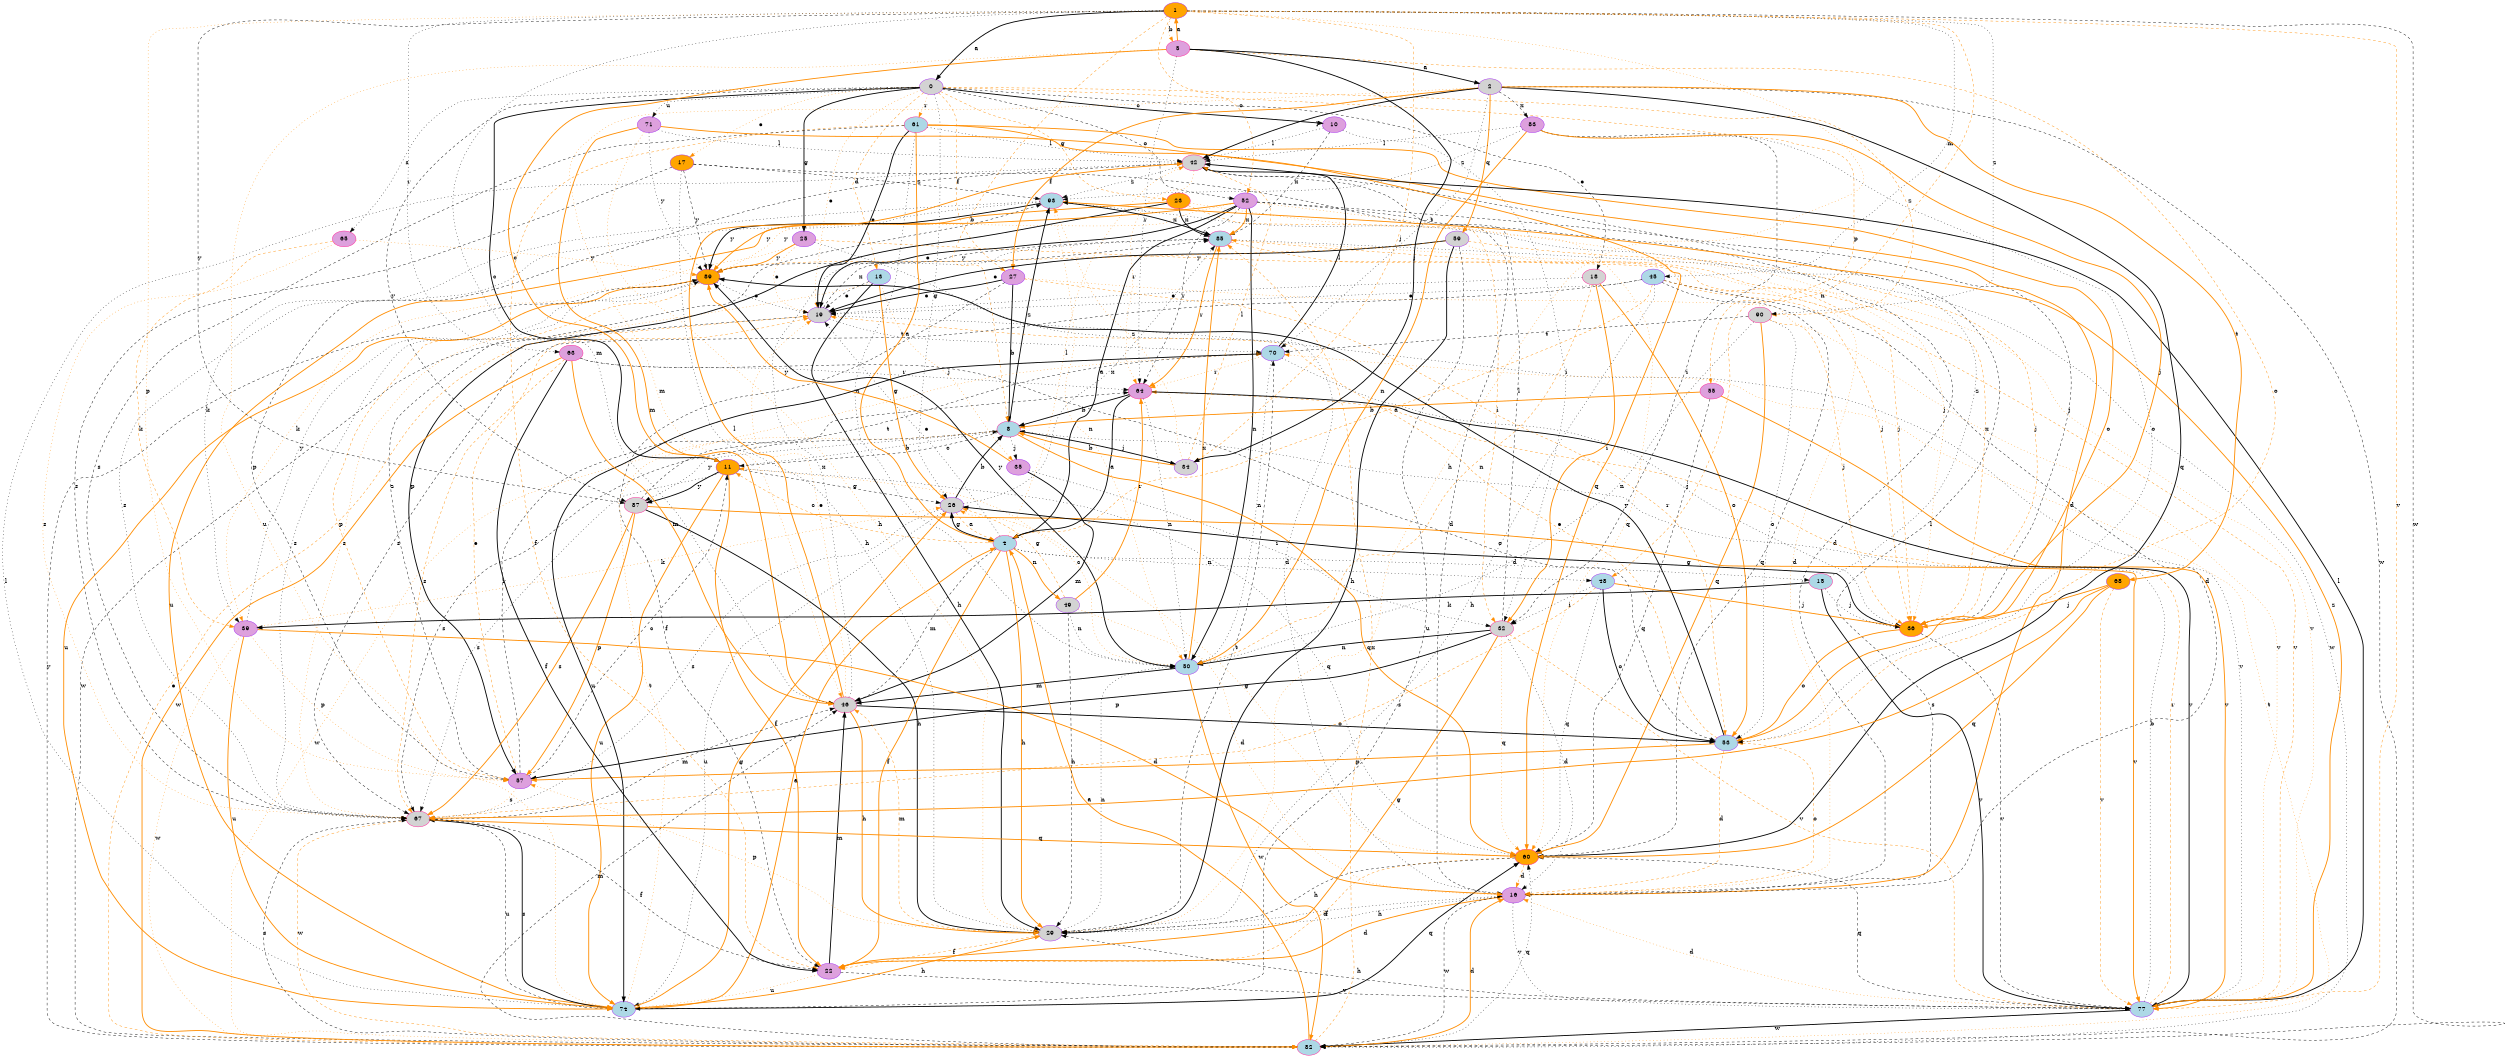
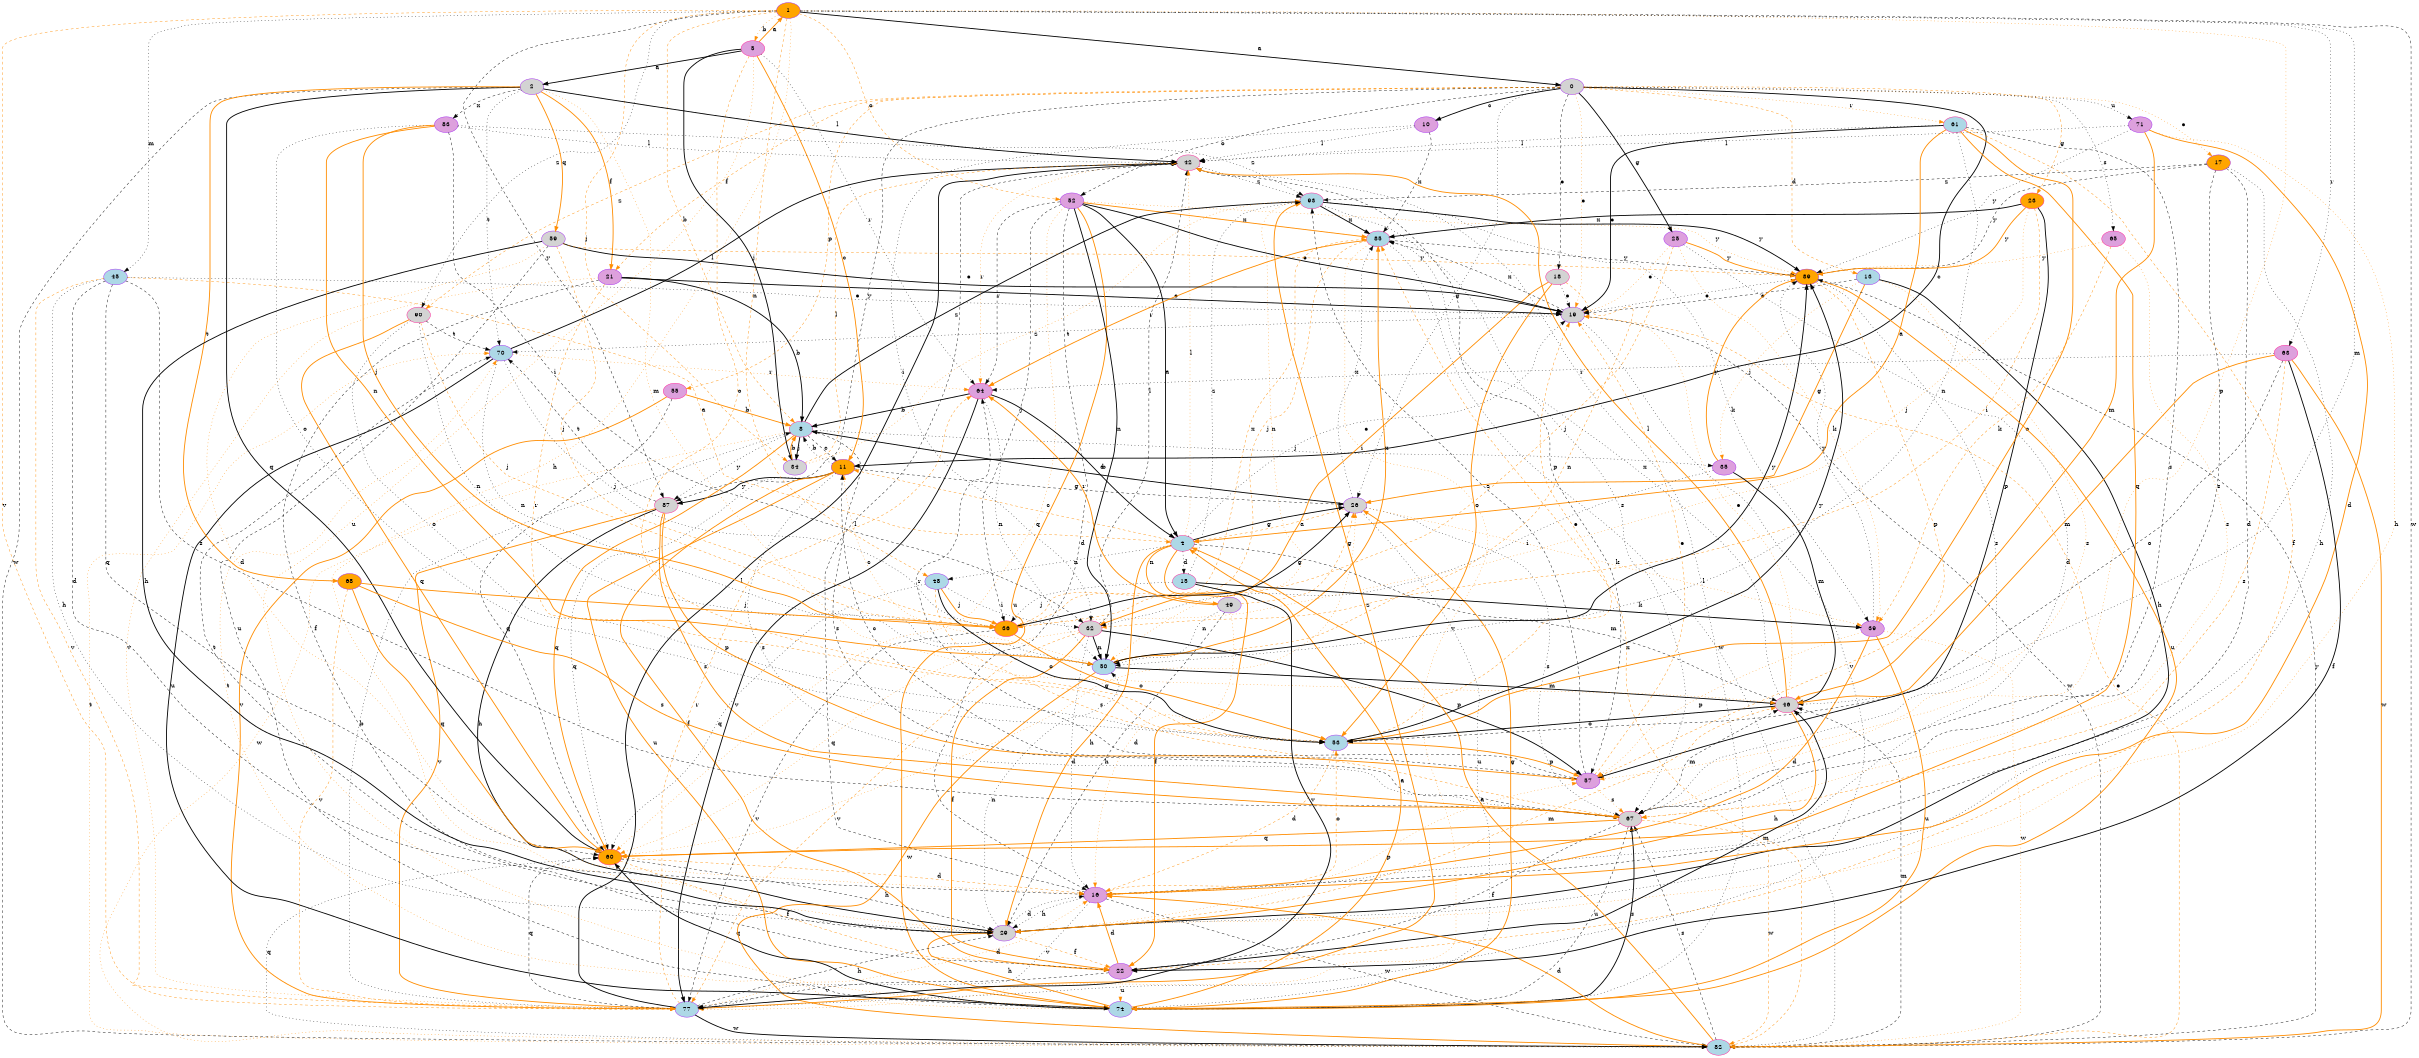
node "27": label "27" -> "21"
edge "39" -> "26": reversed
edge "32" -> "22": label "g" -> "f"
